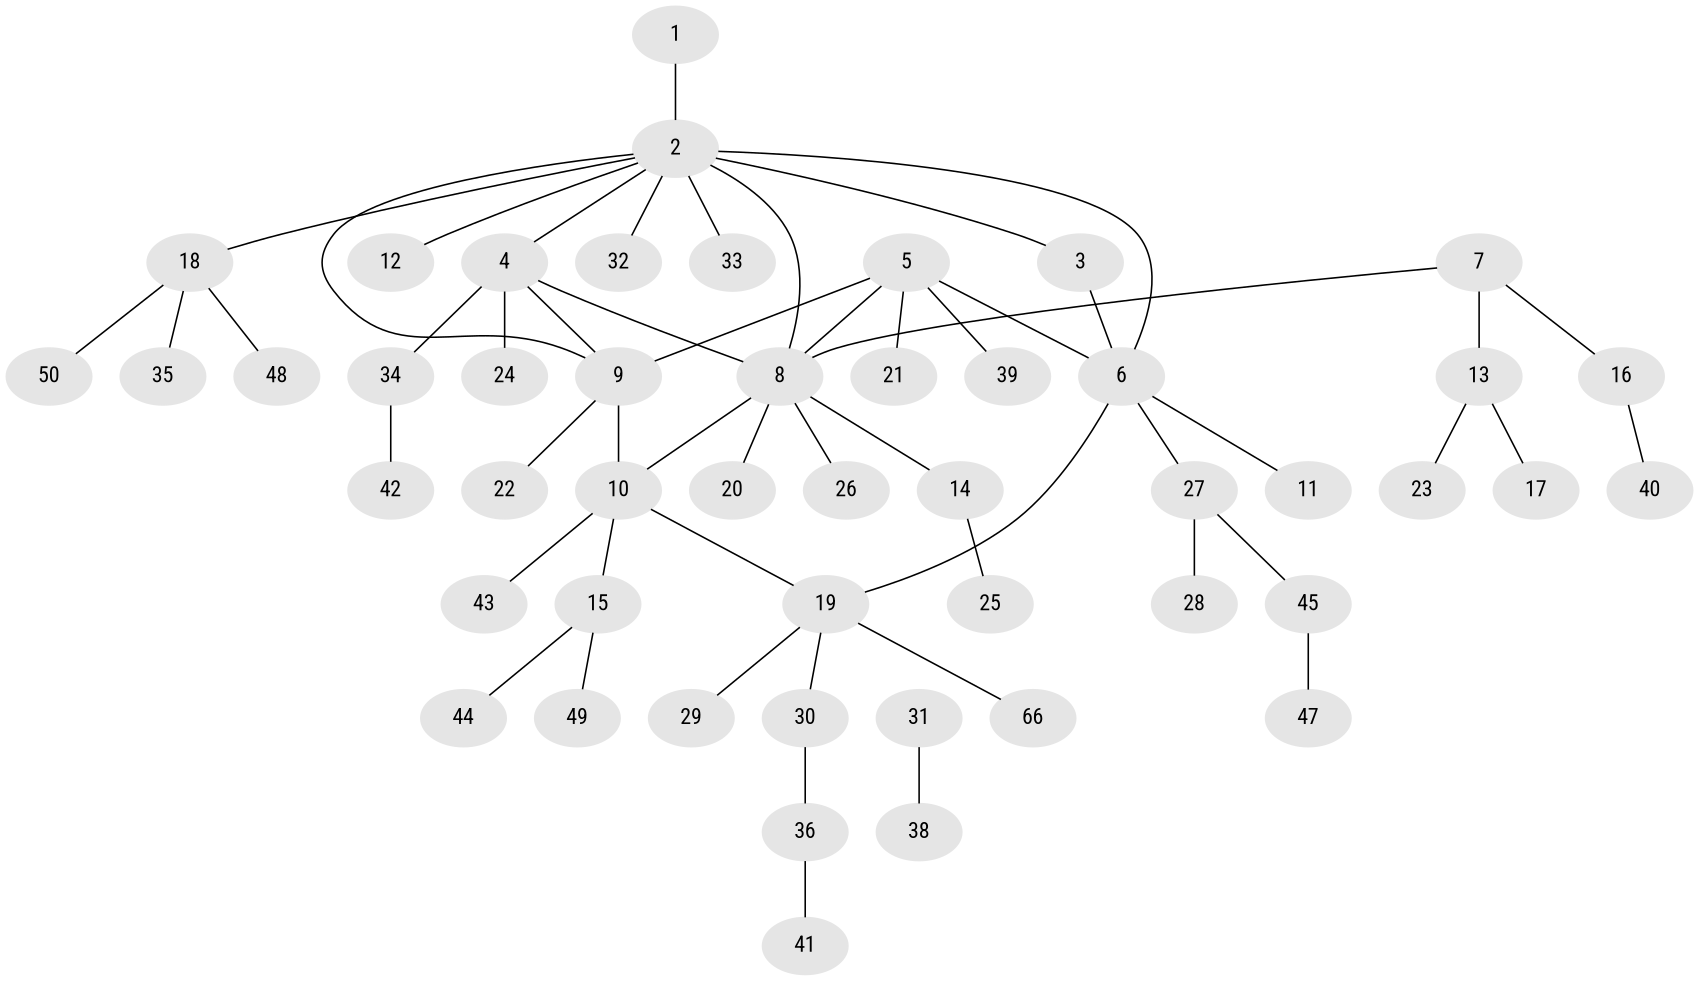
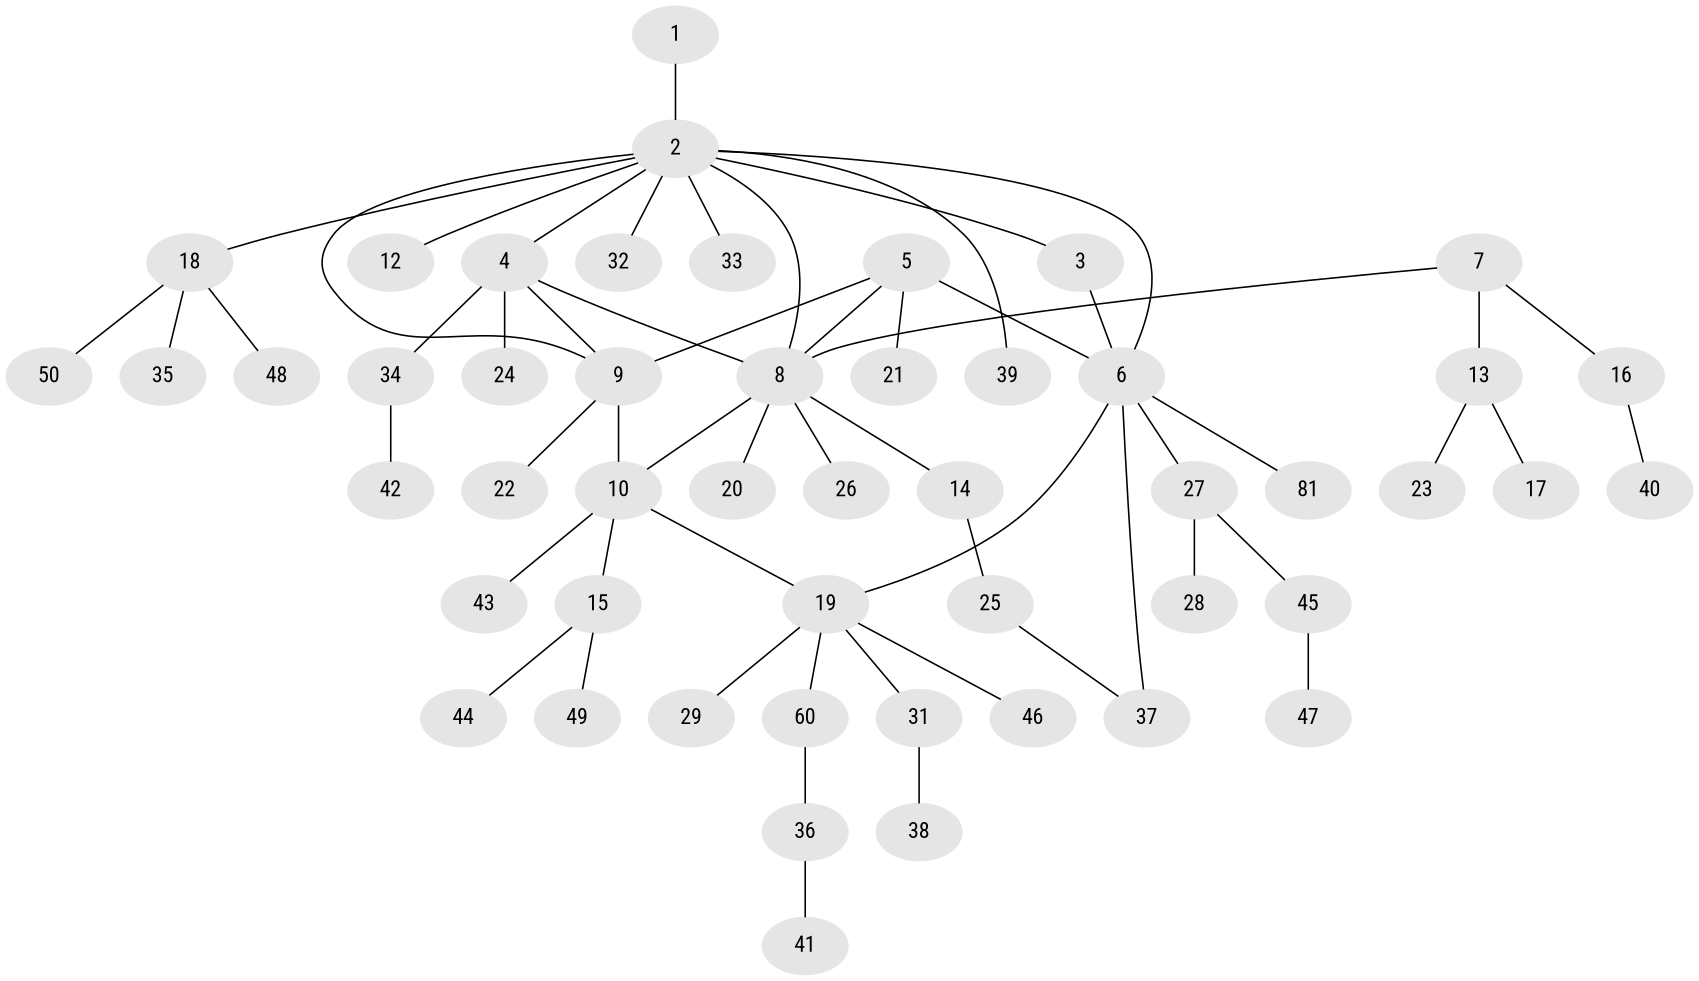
edge "5" -- "39": now "2" -- "39"
node "11": label "11" -> "81"
edge "19" -- "31": added
node "30": label "30" -> "60"
node "66": label "66" -> "46"
node "37": added
